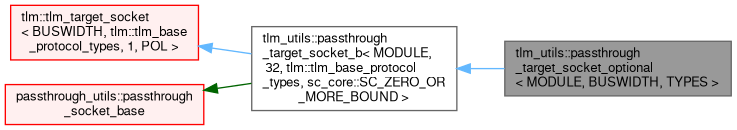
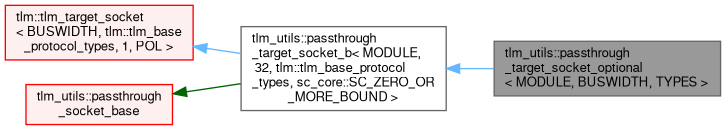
node "passthrough_utils::passthrough _socket_base": label "passthrough_utils::passthrough _socket_base" -> "tlm_utils::passthrough _socket_base"
